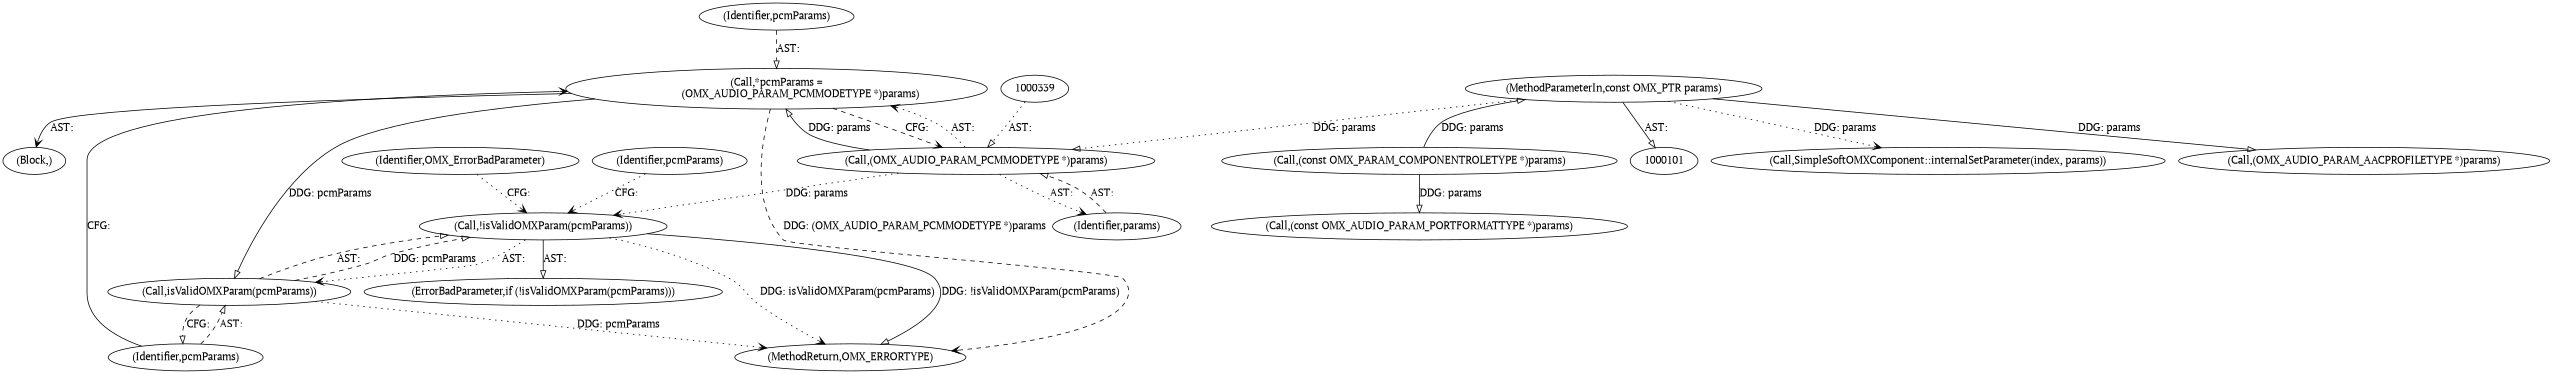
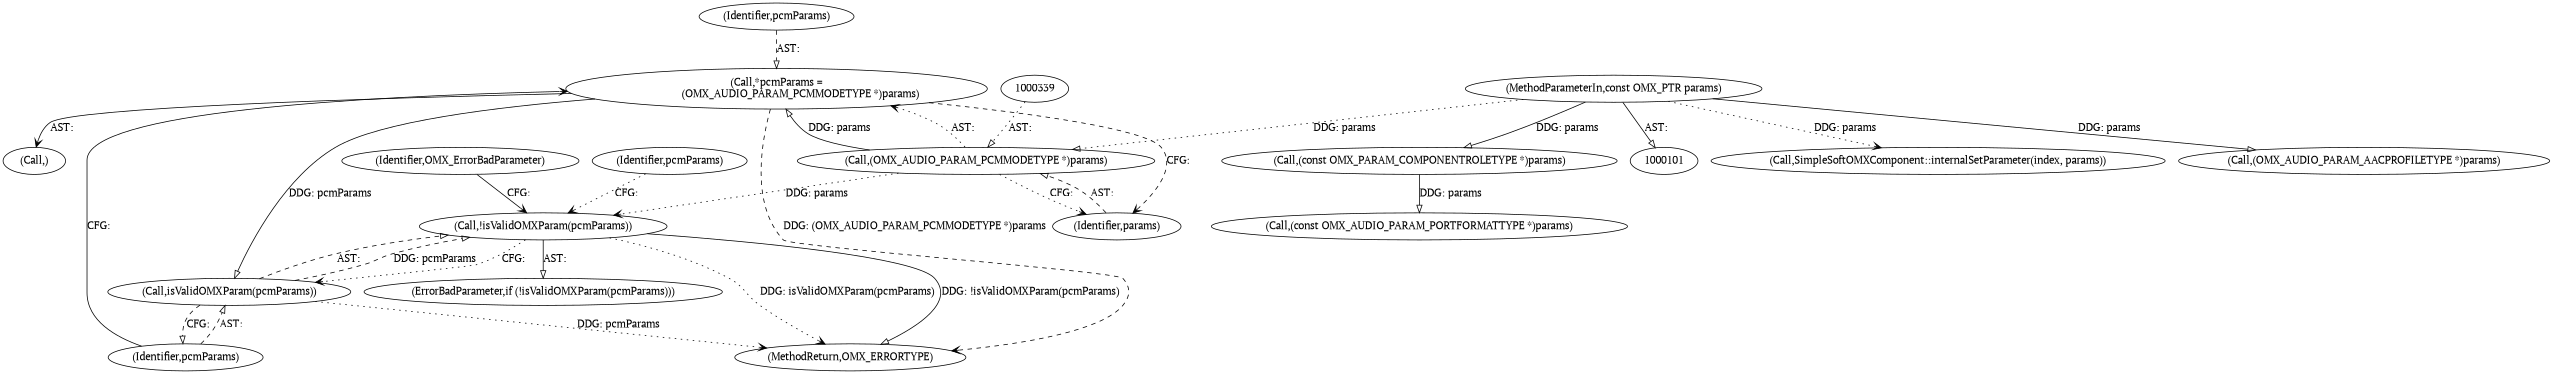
edge "(Call,(const OMX_PARAM_COMPONENTROLETYPE *)params)" -> "(MethodParameterIn,const OMX_PTR params)": reversed
edge "(Call,*pcmParams = (OMX_AUDIO_PARAM_PCMMODETYPE *)params)" -> "(Call,(OMX_AUDIO_PARAM_PCMMODETYPE *)params)": now "(Call,*pcmParams = (OMX_AUDIO_PARAM_PCMMODETYPE *)params)" -> "(Identifier,params)"
node "(Block,)": label "(Block,)" -> "(Call,)"
edge "(Identifier,OMX_ErrorBadParameter)" -> "(Call,!isValidOMXParam(pcmParams))": style dotted -> solid
edge "(Call,(OMX_AUDIO_PARAM_PCMMODETYPE *)params)" -> "(Identifier,params)": label "AST: " -> "CFG: "
edge "(Call,!isValidOMXParam(pcmParams))" -> "(Call,isValidOMXParam(pcmParams))": label "AST: " -> "CFG: "
